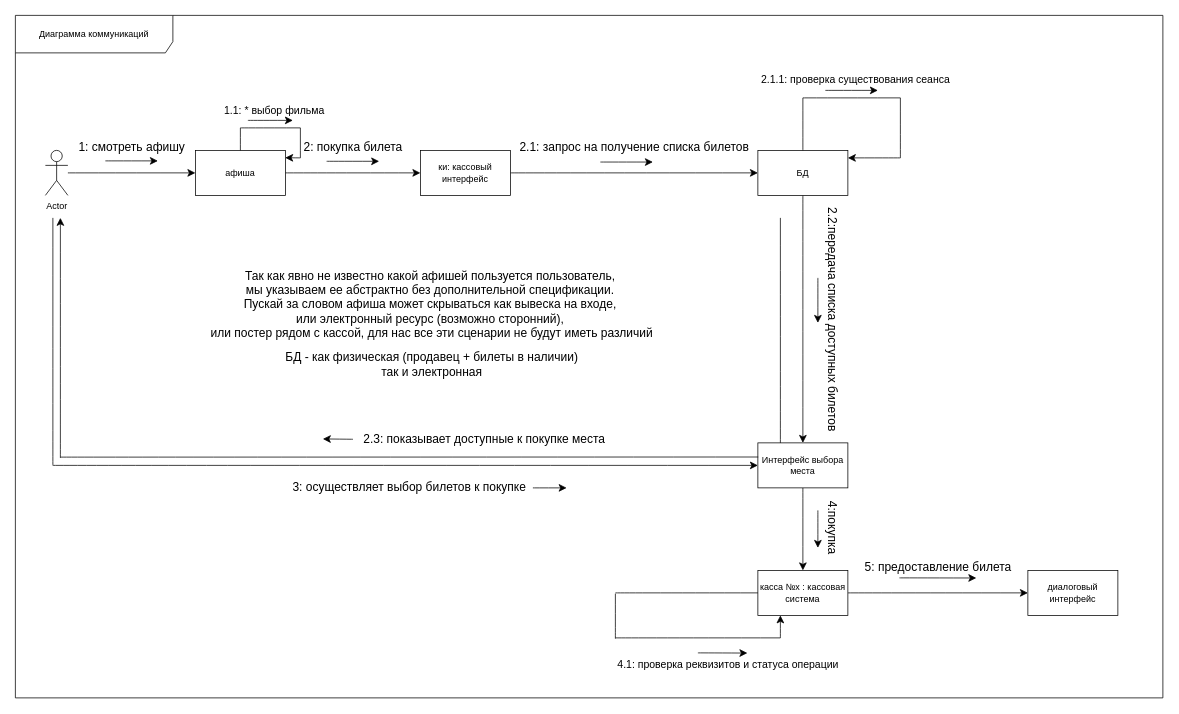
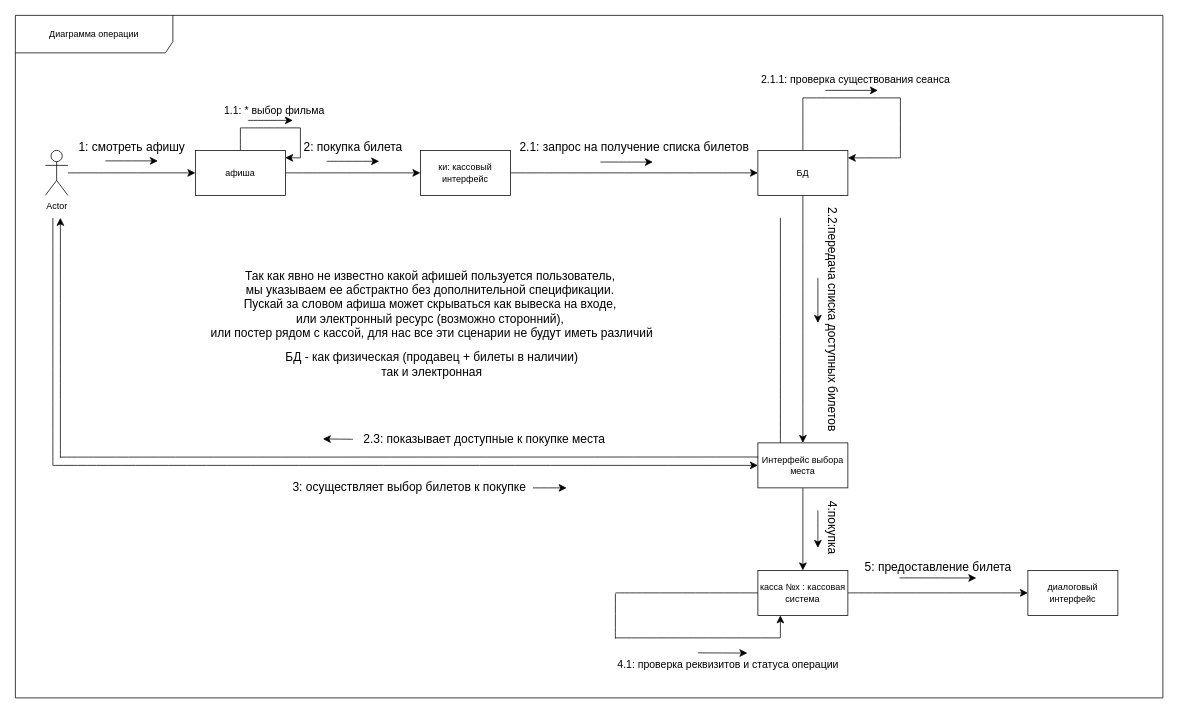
node "Диаграмма коммуникаций": label "Диаграмма коммуникаций" -> "Диаграмма операции"
